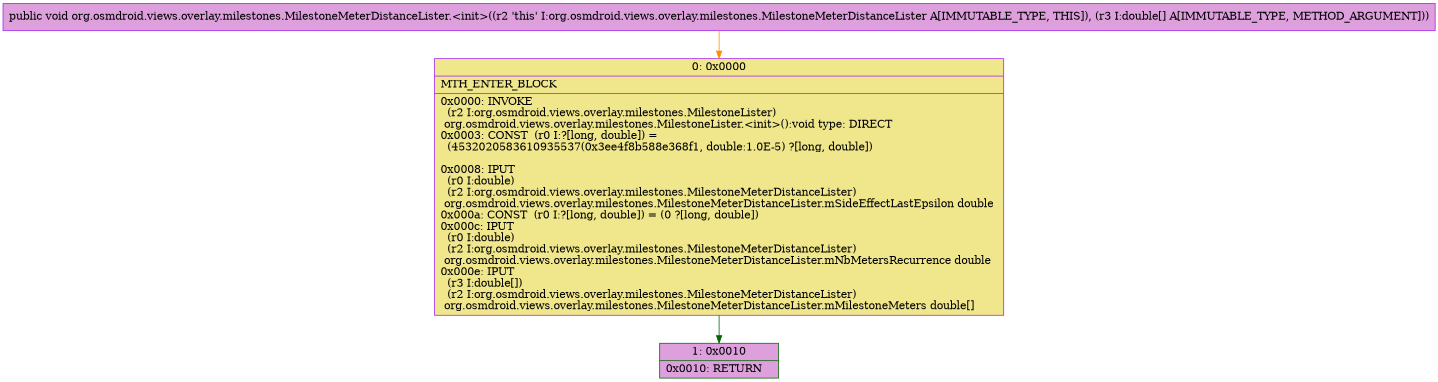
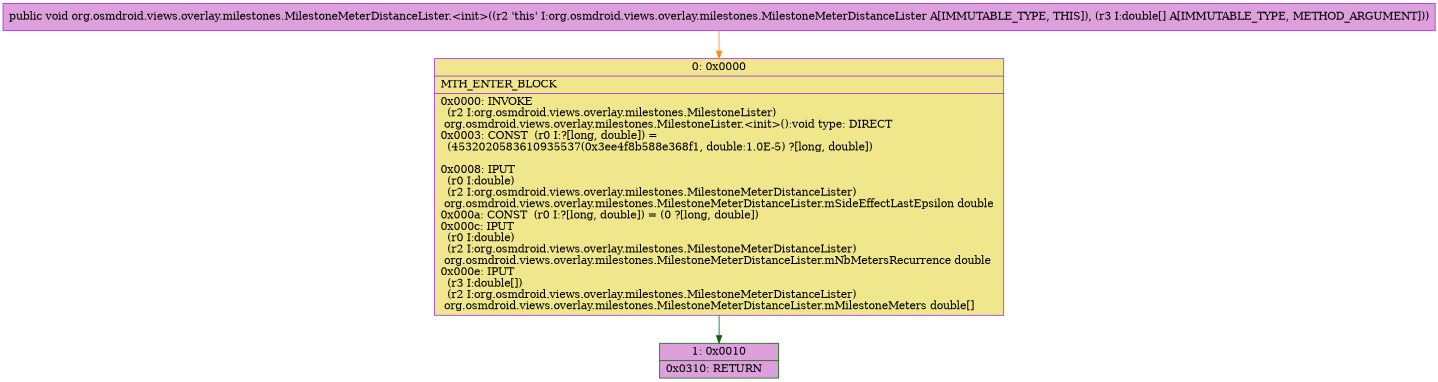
node "1: 0x0010": text "0x0010: RETURN" -> "0x0310: RETURN"
